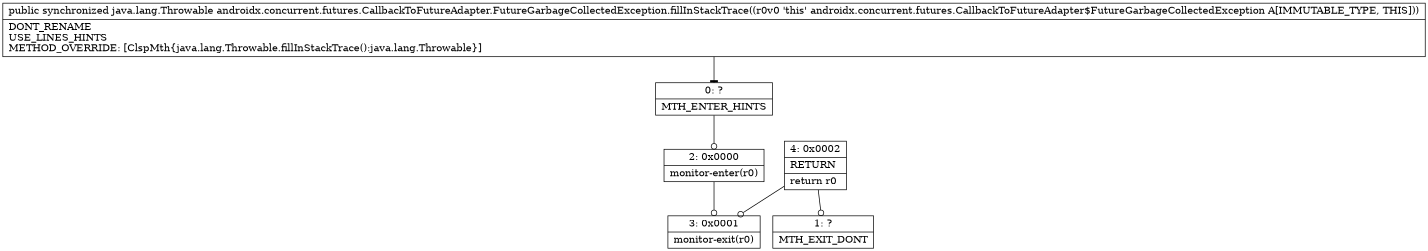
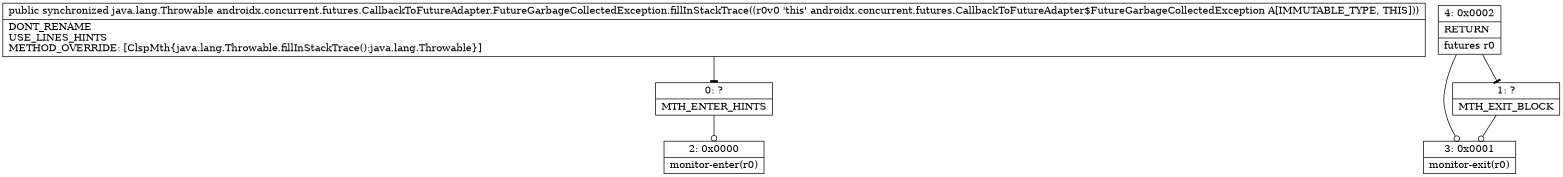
node "4: 0x0002": text "return r0" -> "futures r0"
edge "2: 0x0000" -> "3: 0x0001": now "1: ?" -> "3: 0x0001"
edge "4: 0x0002" -> "1: ?": arrowhead odot -> tee
node "1: ?": text "MTH_EXIT_DONT" -> "MTH_EXIT_BLOCK"
